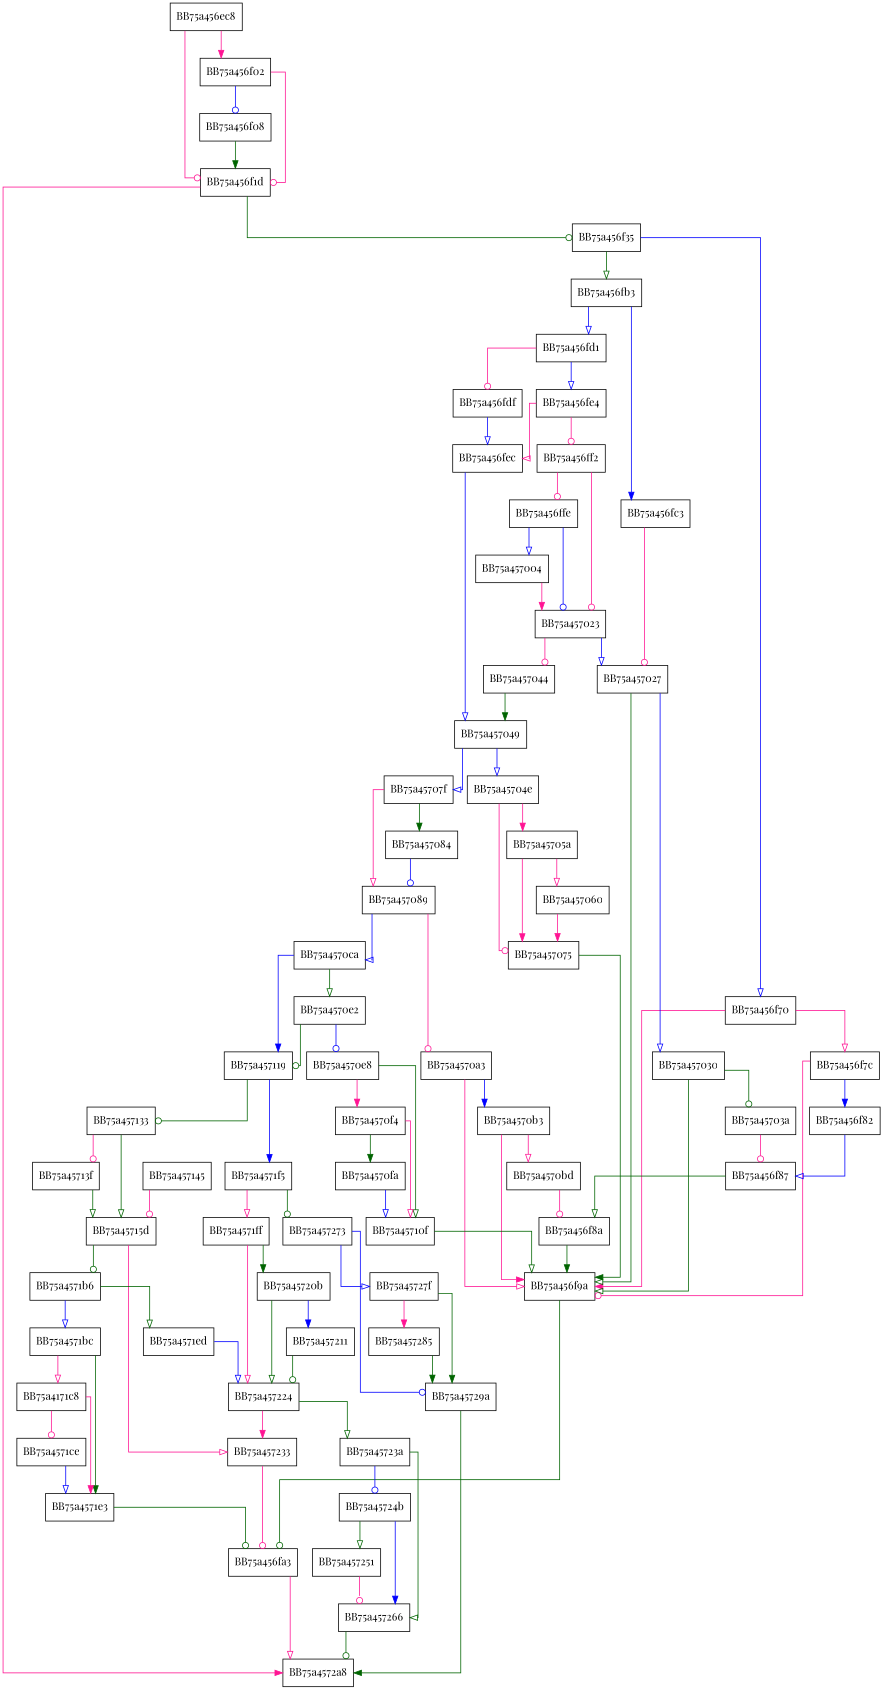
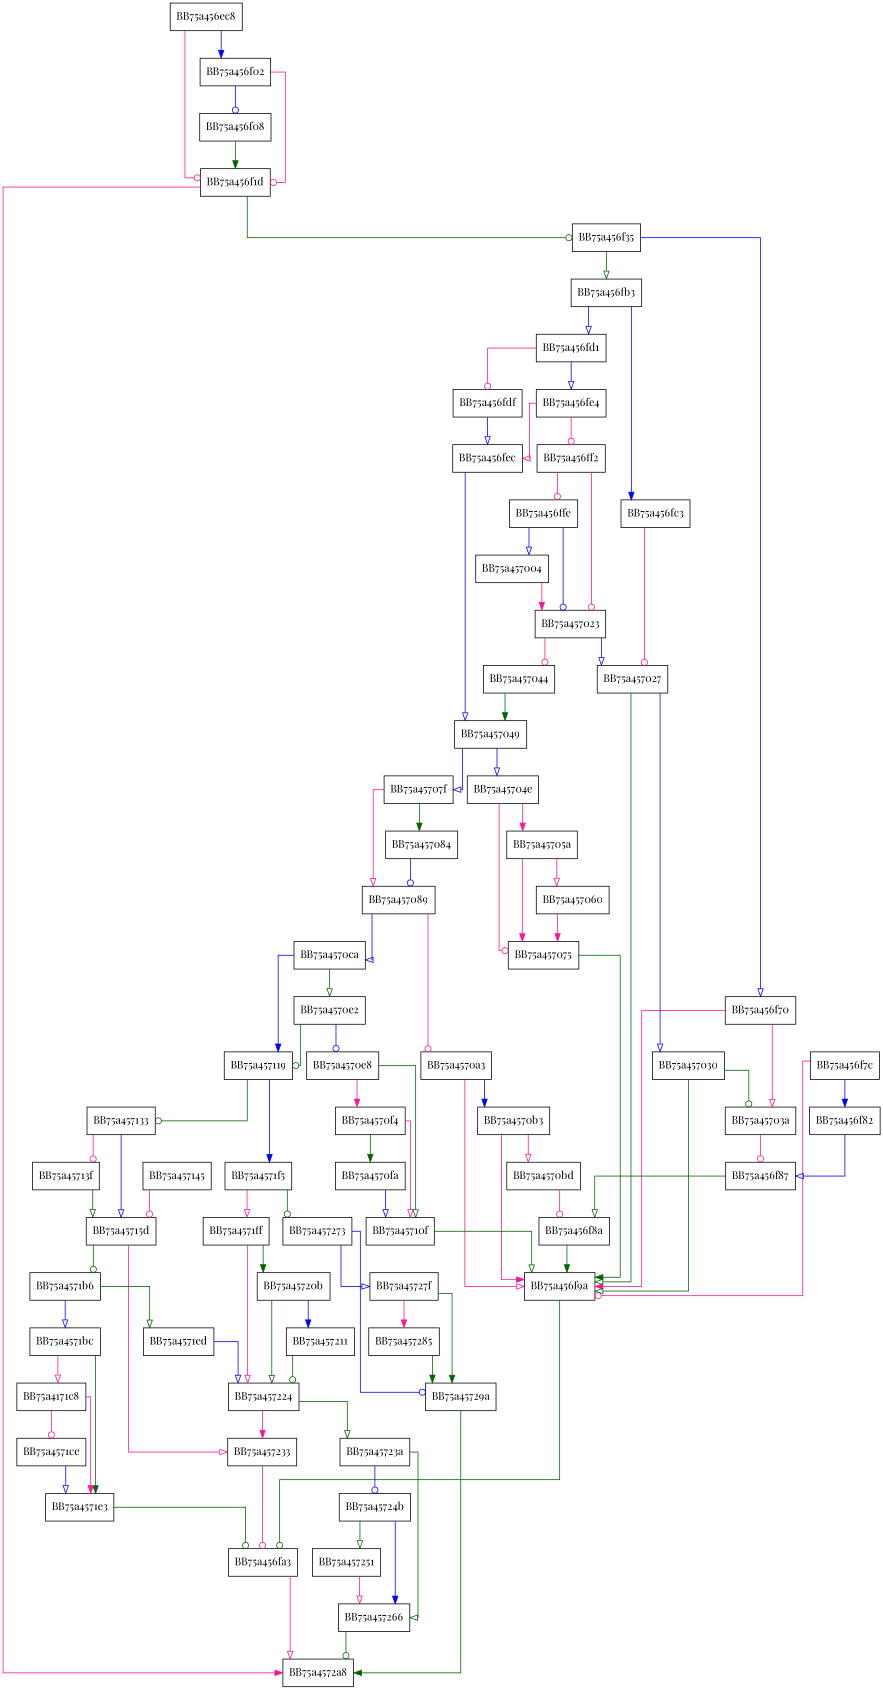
edge "BB75a456ec8" -> "BB75a456f02": color deeppink -> blue
edge "BB75a456f70" -> "BB75a456f7c": now "BB75a456f70" -> "BB75a45703a"
edge "BB75a457133" -> "BB75a45715d": color darkgreen -> blue
edge "BB75a457251" -> "BB75a457266": arrowhead odot -> onormal
